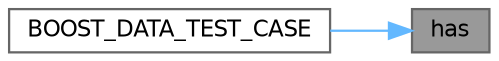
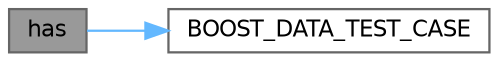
edge "BOOST_DATA_TEST_CASE" -> "has": reversed
